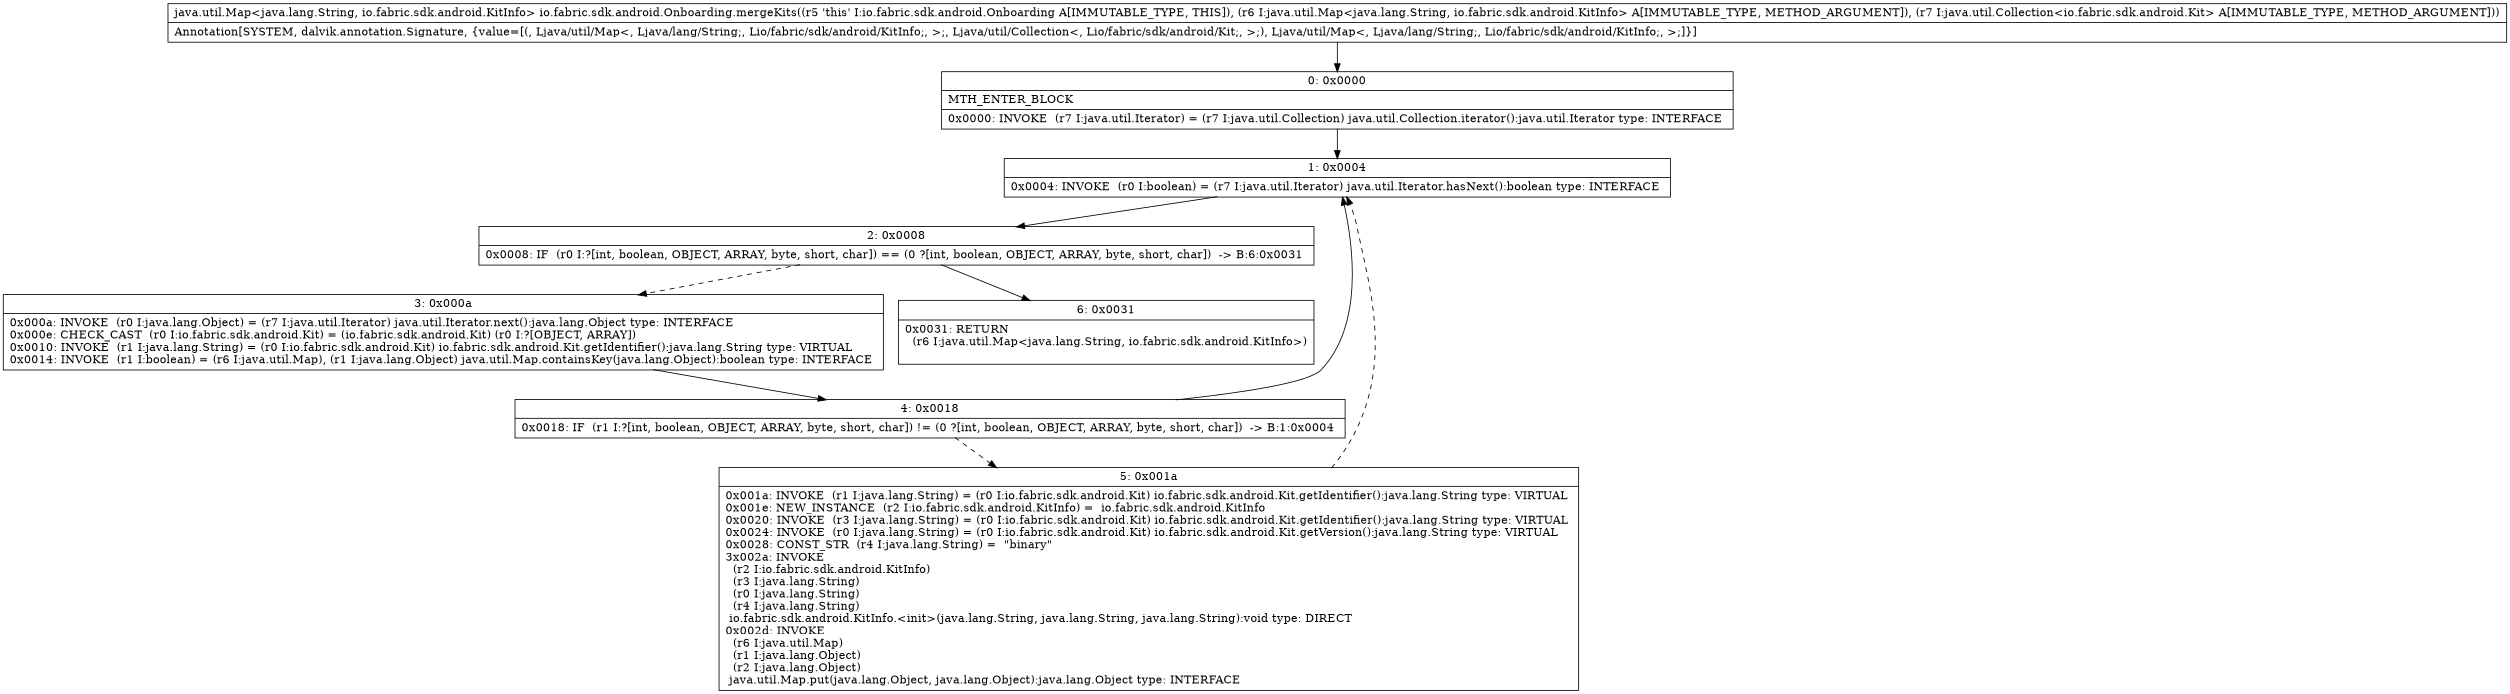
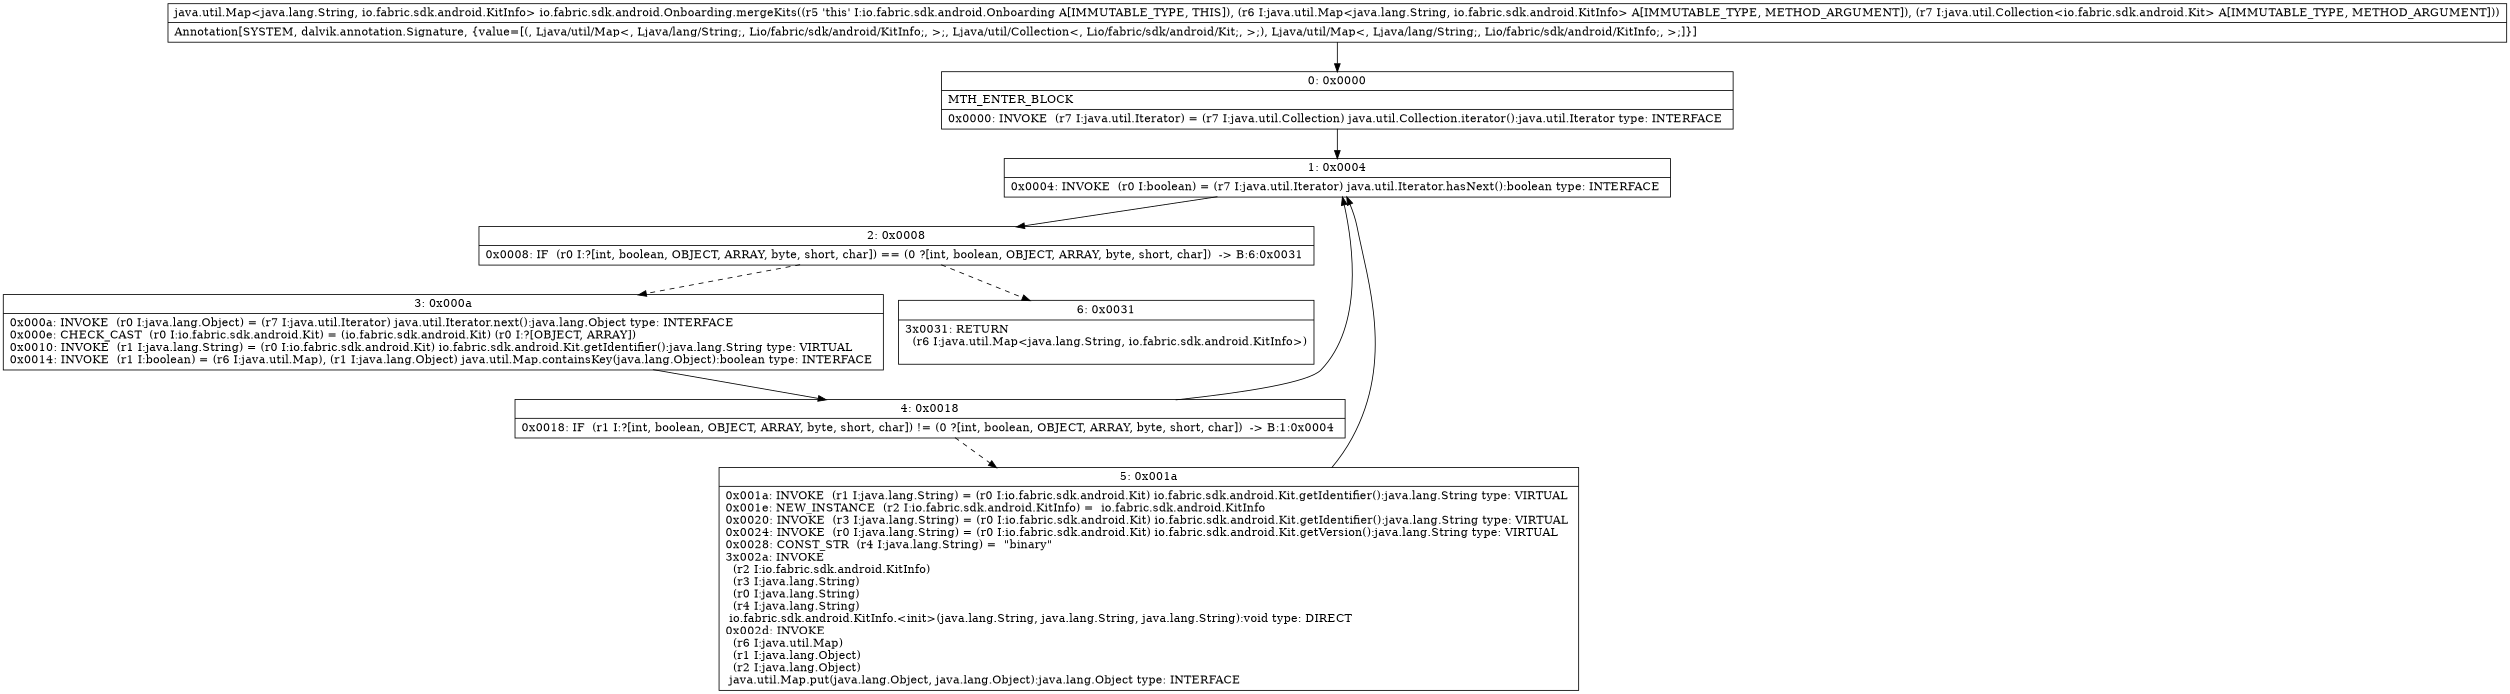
edge "2: 0x0008" -> "6: 0x0031": style solid -> dashed
node "6: 0x0031": text "0x0031: RETURN" -> "3x0031: RETURN"
edge "5: 0x001a" -> "1: 0x0004": style dashed -> solid
